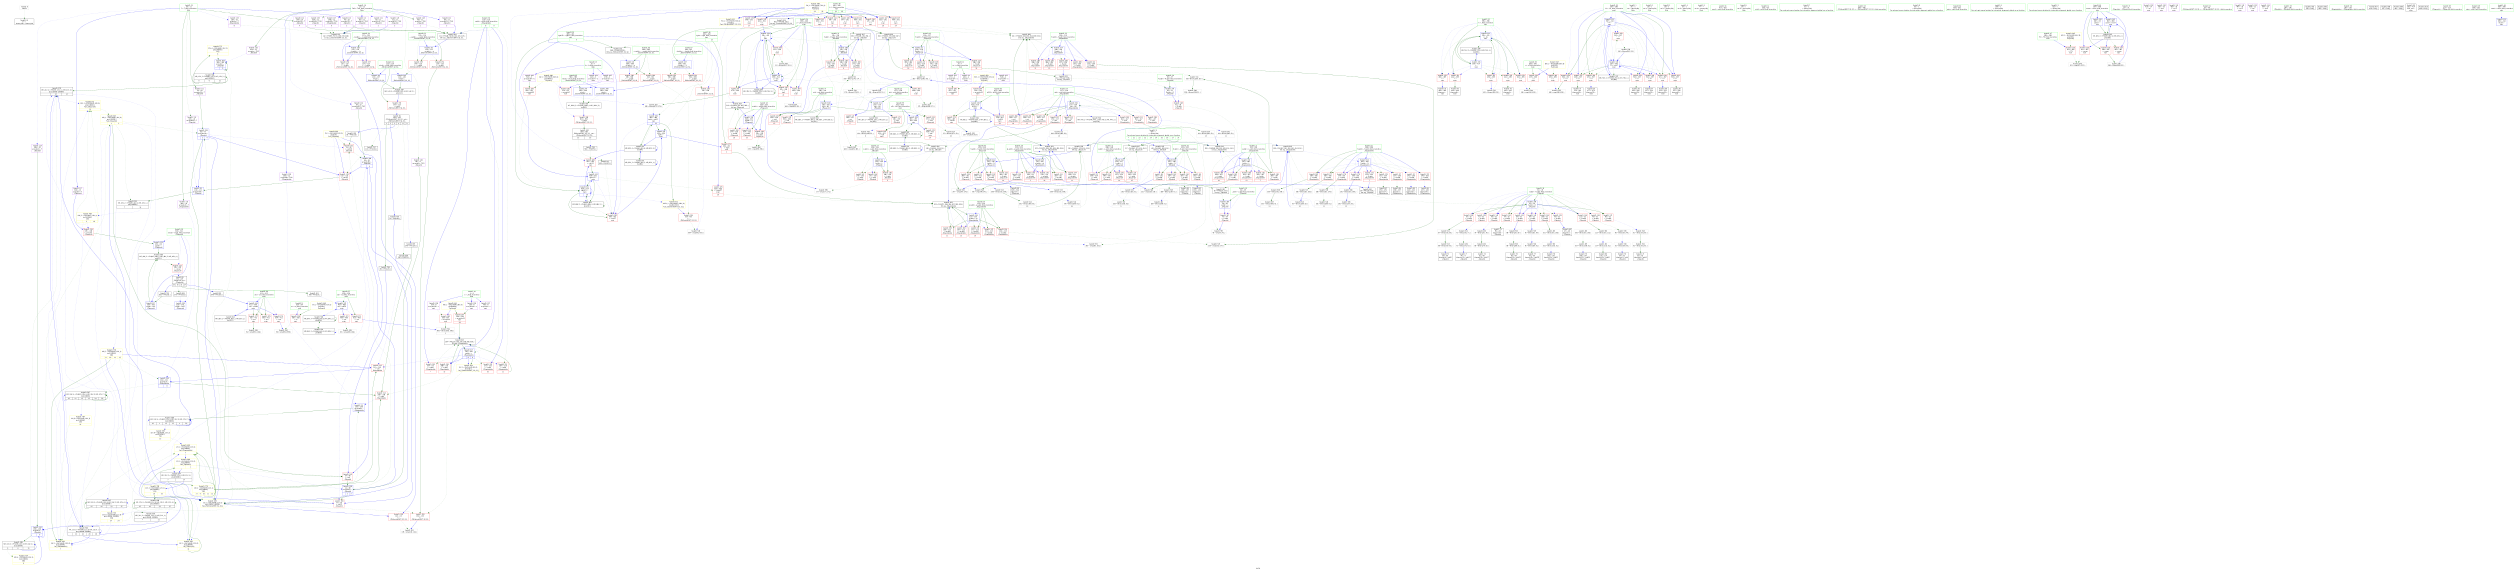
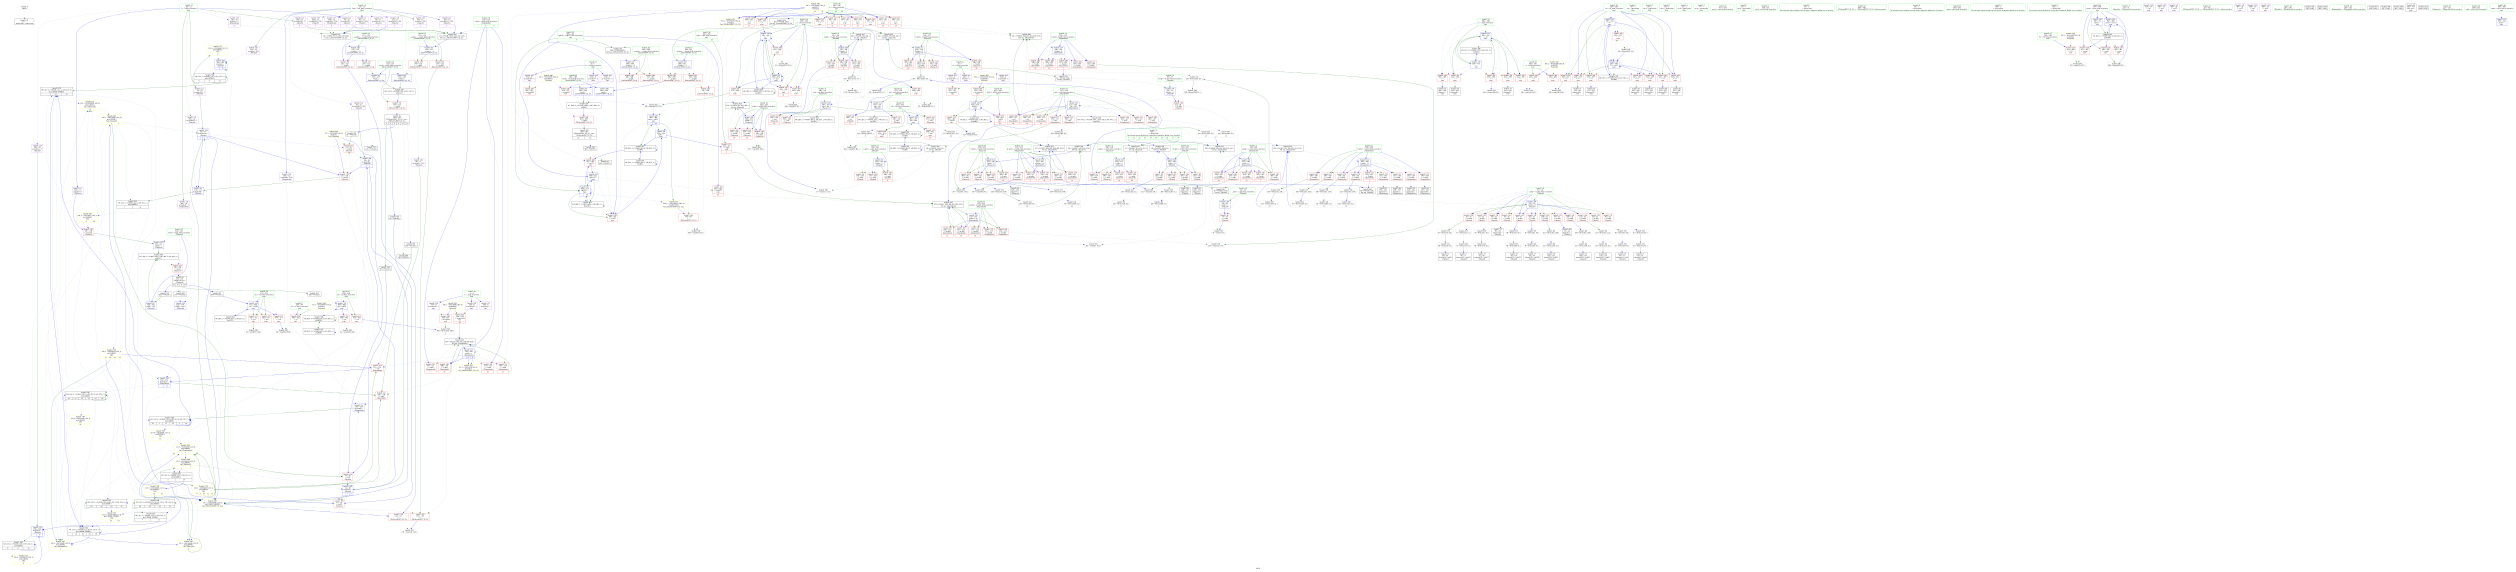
node "NodeID: 145": added
